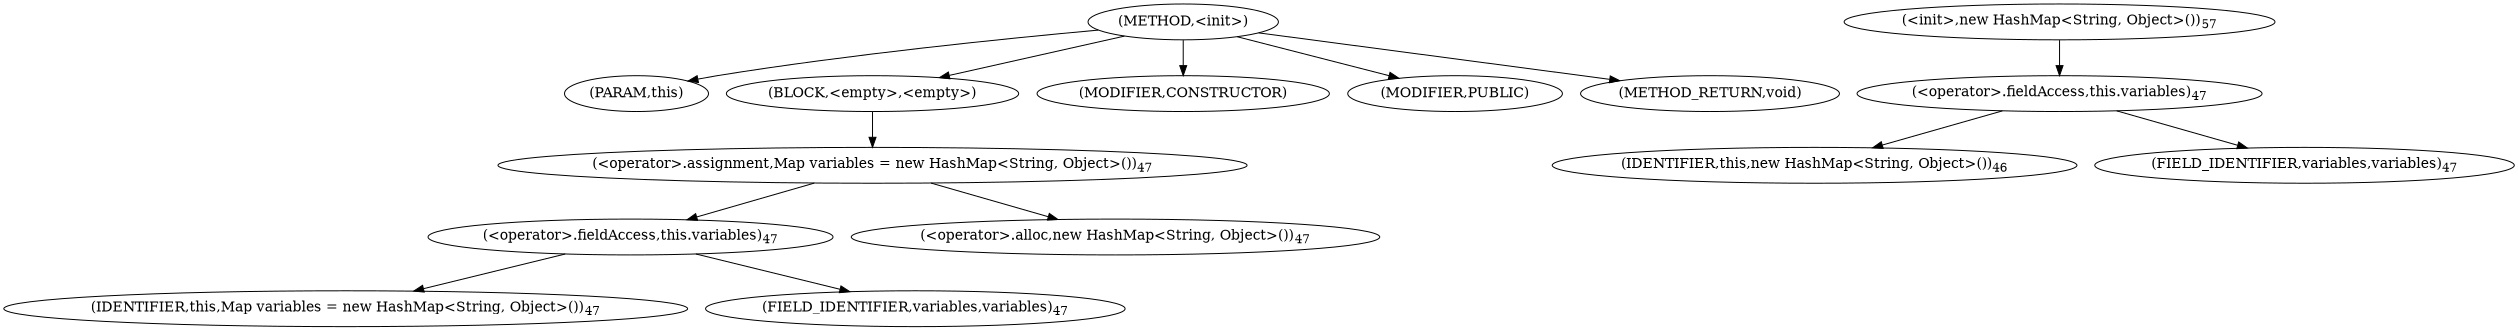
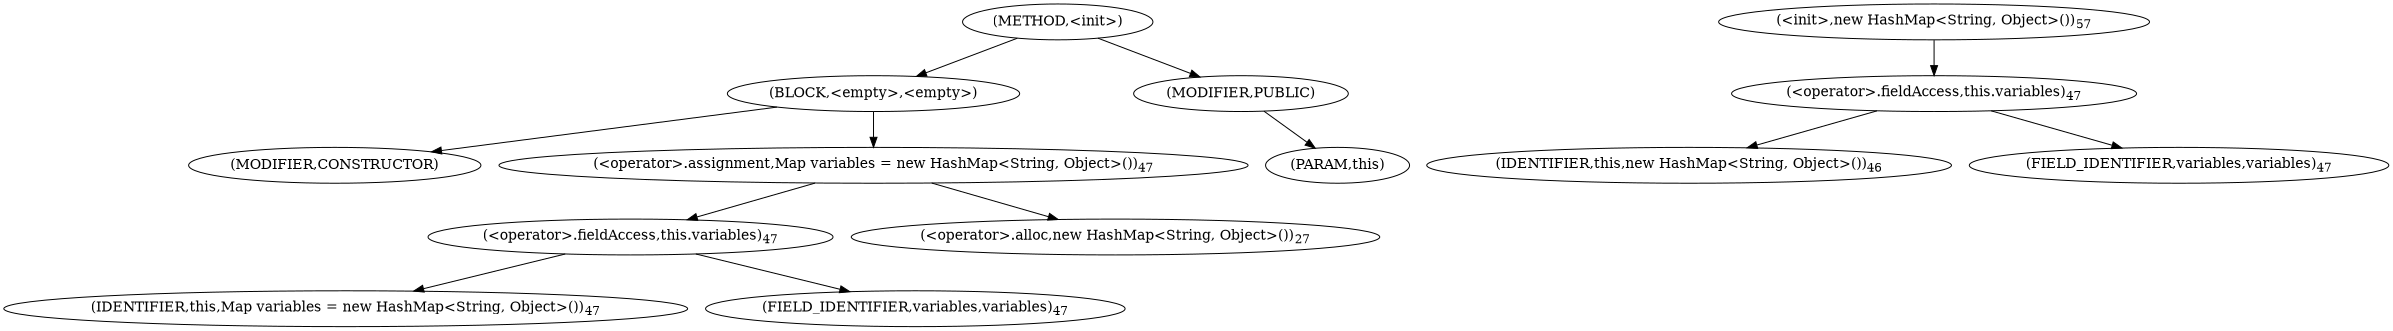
edge "(METHOD,<init>)" -> "(PARAM,this)": now "(MODIFIER,PUBLIC)" -> "(PARAM,this)"
edge "(METHOD,<init>)" -> "(MODIFIER,CONSTRUCTOR)": now "(BLOCK,<empty>,<empty>)" -> "(MODIFIER,CONSTRUCTOR)"
node "(METHOD_RETURN,void)": removed
node "(<operator>.alloc,new HashMap<String, Object>())": text "47" -> "27"
